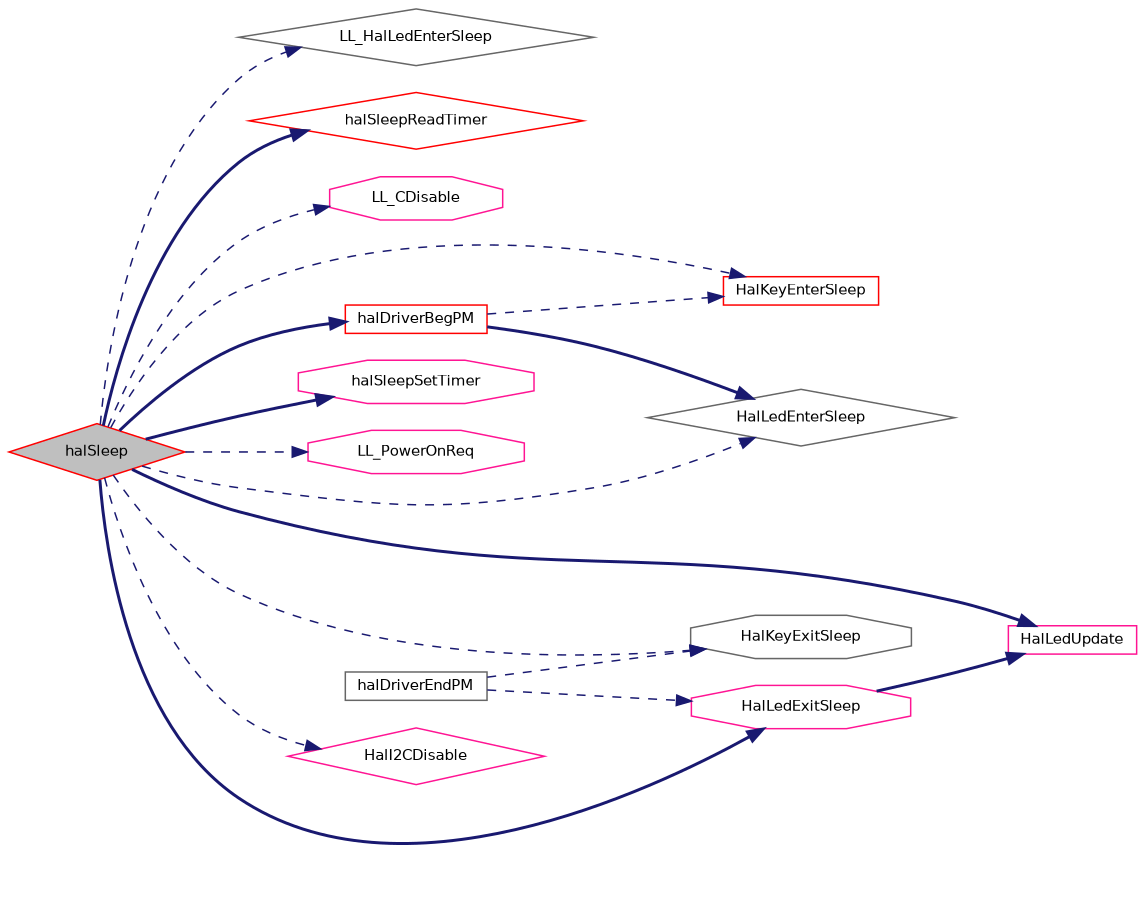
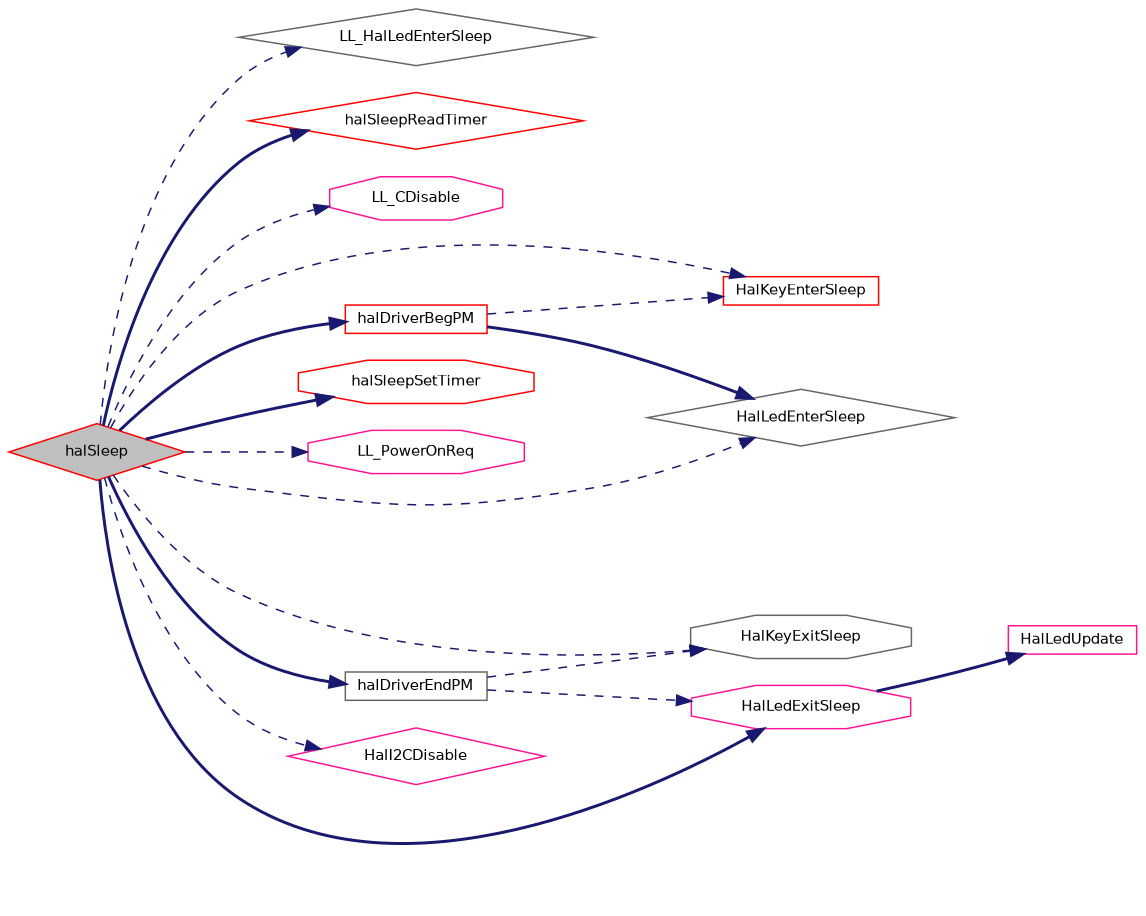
node "halSleepSetTimer": color deeppink -> red
edge "halSleep" -> "HalLedUpdate": now "halSleep" -> "halDriverEndPM"
